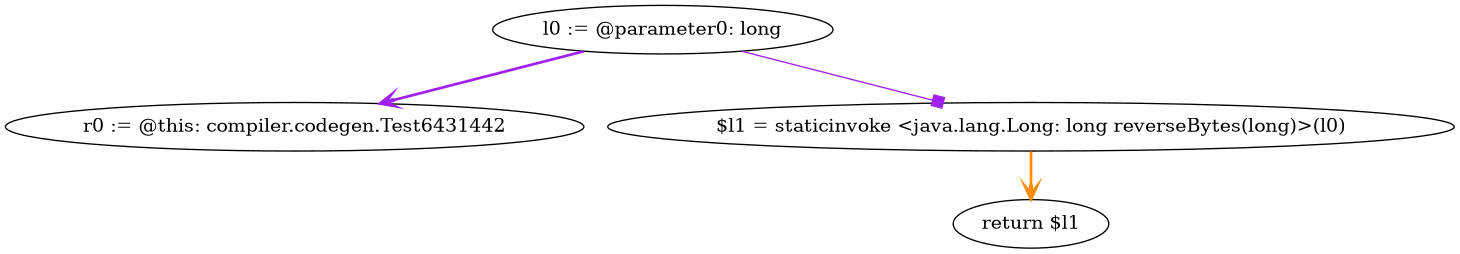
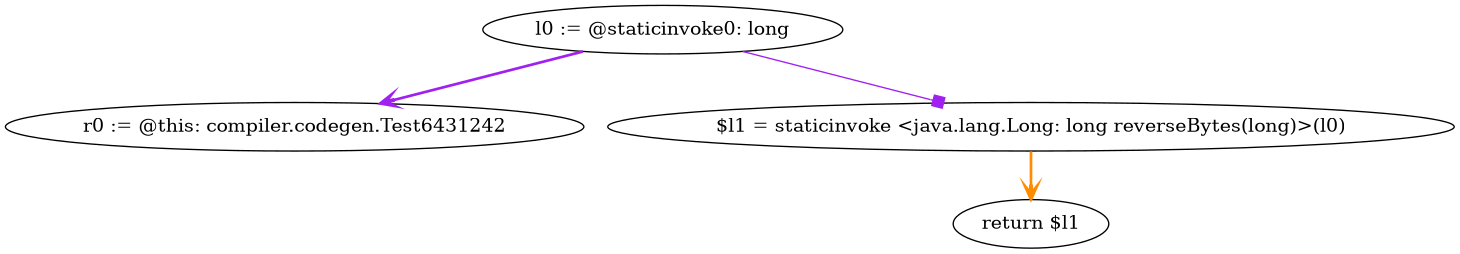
node "l0 := @parameter0: long": label "l0 := @parameter0: long" -> "l0 := @staticinvoke0: long"
node "r0 := @this: compiler.codegen.Test6431442": label "r0 := @this: compiler.codegen.Test6431442" -> "r0 := @this: compiler.codegen.Test6431242"
